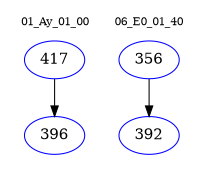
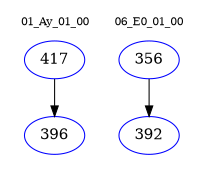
cluster "06_E0_01_40": label "06_E0_01_40" -> "06_E0_01_00"
